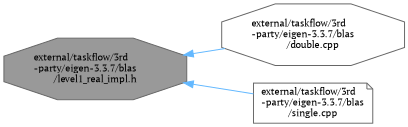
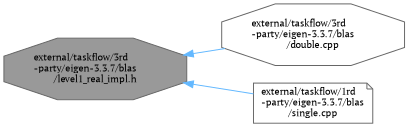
node "external/taskflow/3rd -party/eigen-3.3.7/blas /single.cpp": label "external/taskflow/3rd -party/eigen-3.3.7/blas /single.cpp" -> "external/taskflow/1rd -party/eigen-3.3.7/blas /single.cpp"
